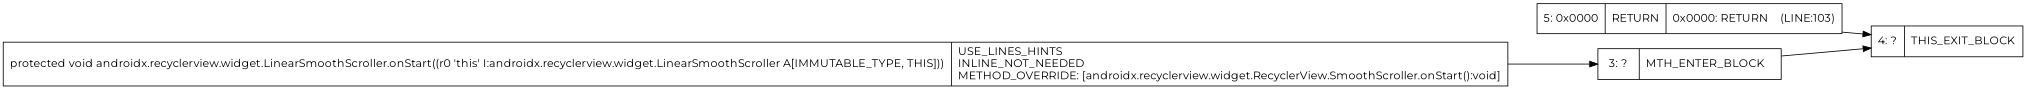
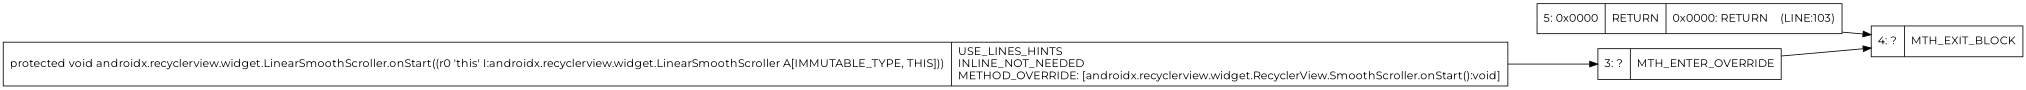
node "4: ?": text "THIS_EXIT_BLOCK" -> "MTH_EXIT_BLOCK"
node "3: ?": text "MTH_ENTER_BLOCK" -> "MTH_ENTER_OVERRIDE"
